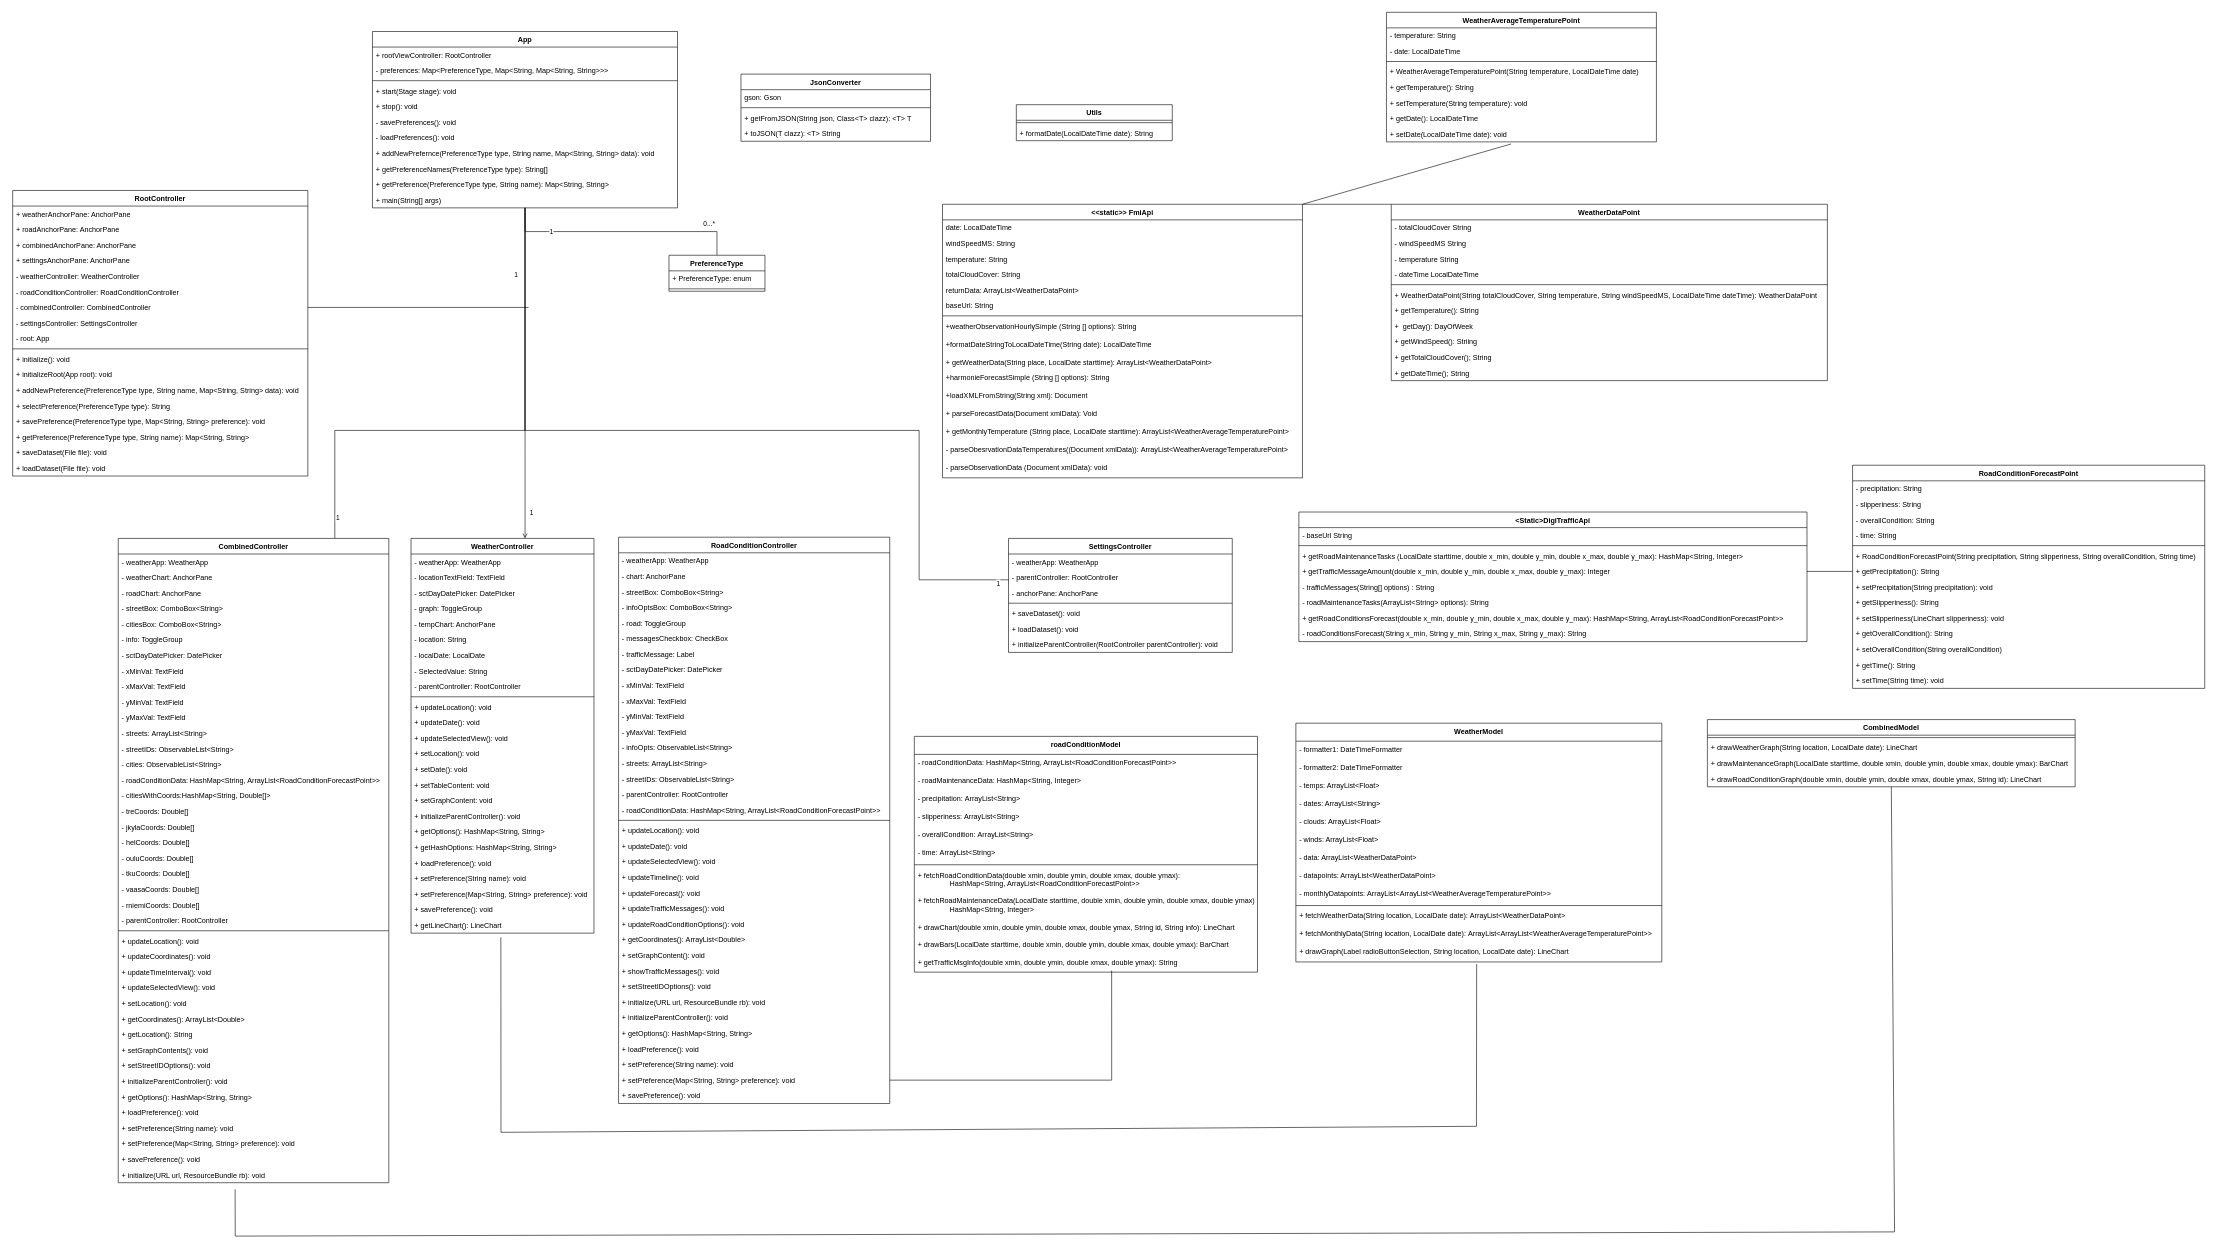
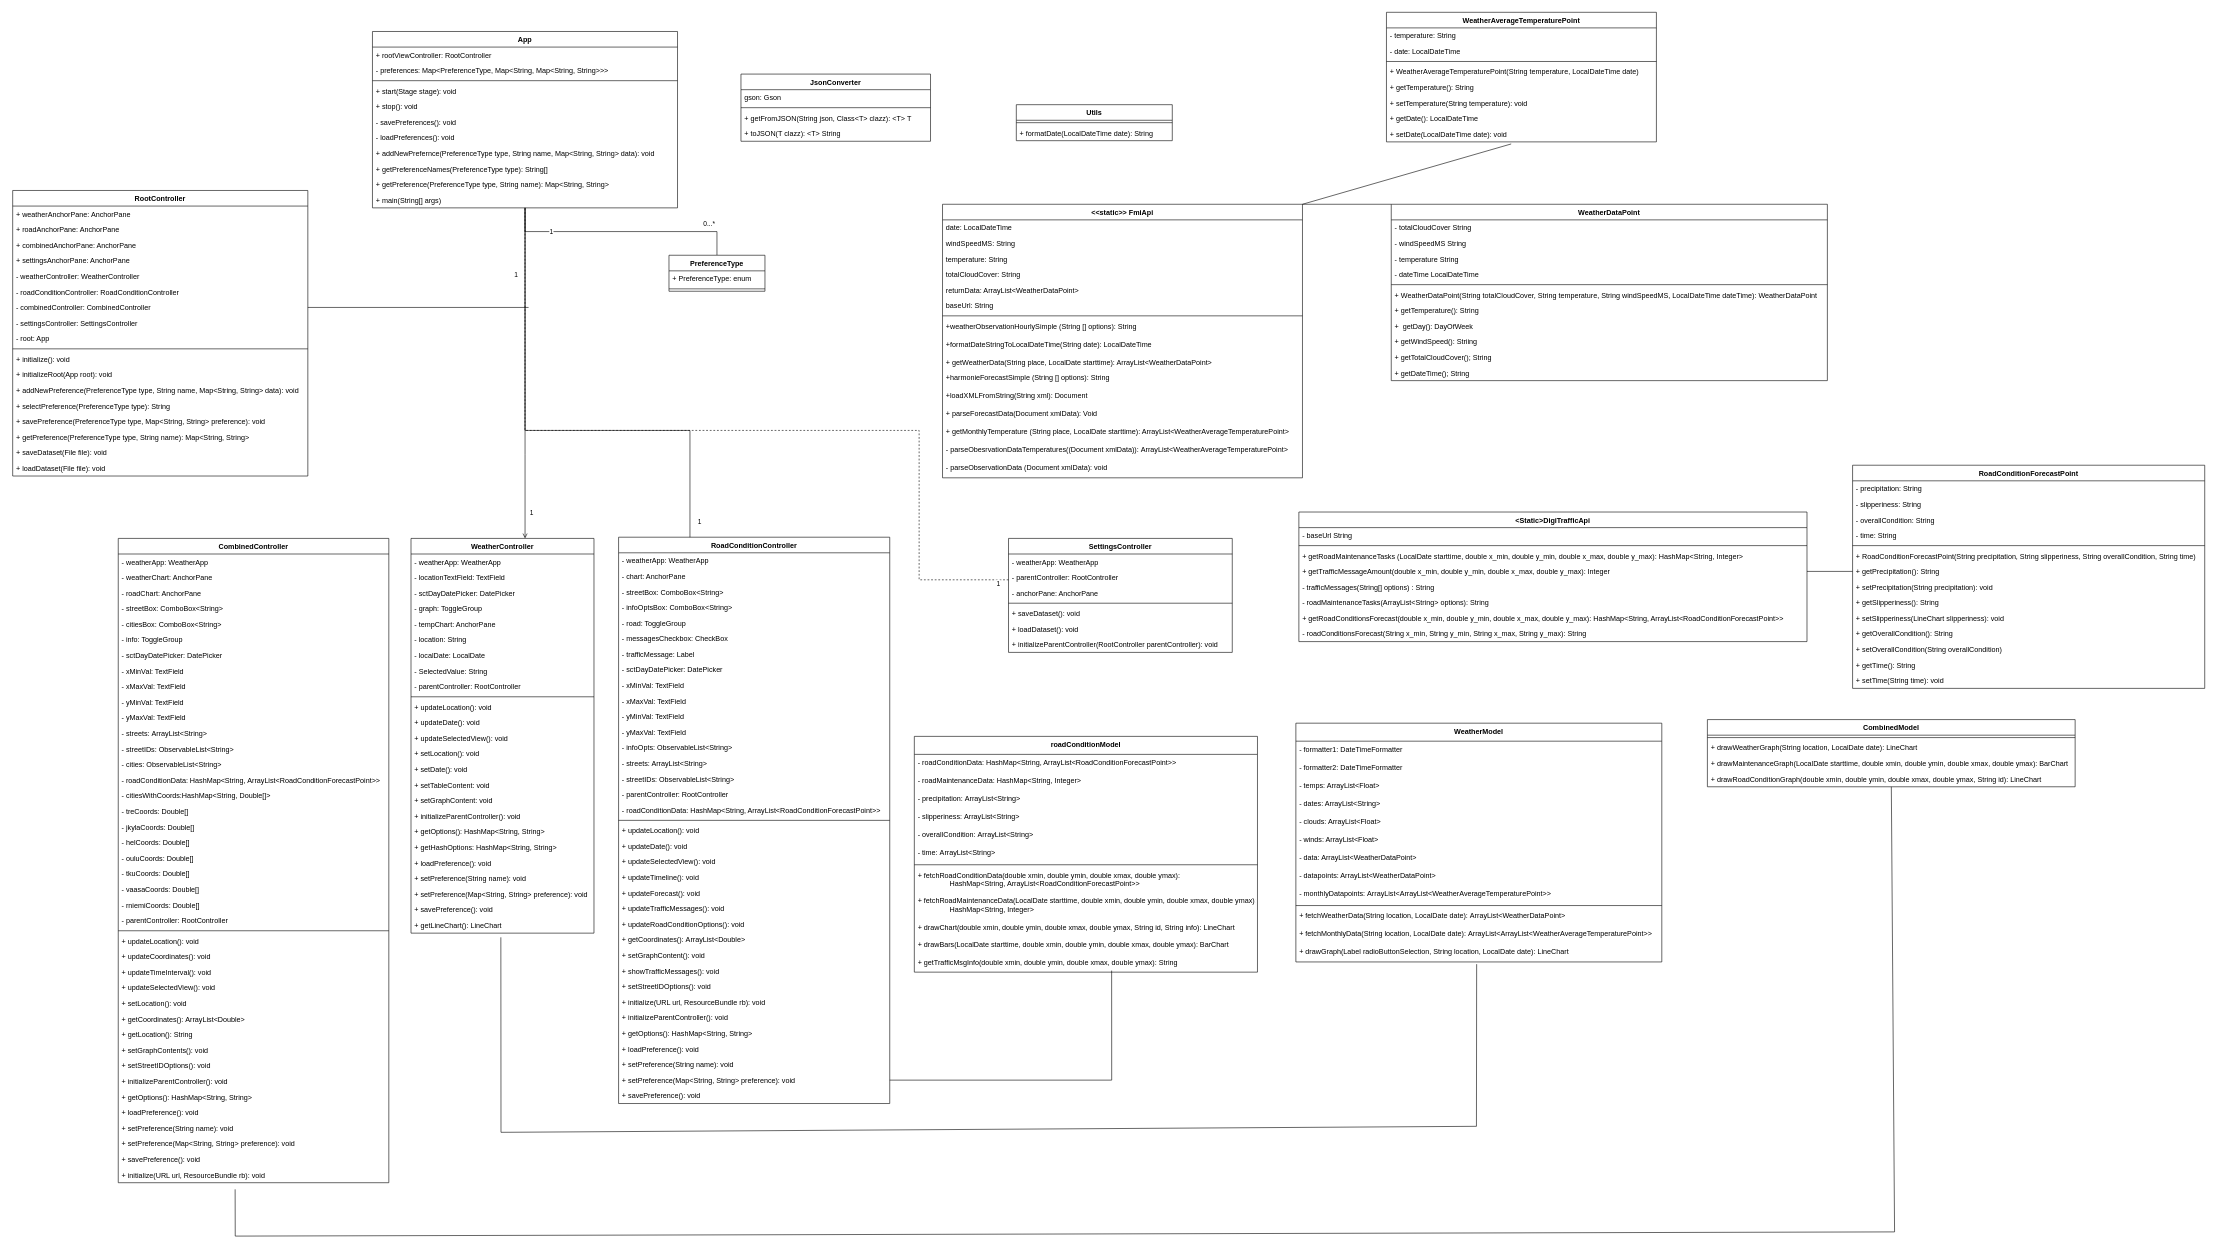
edge "App" -- "CombinedController": removed, label "1"
edge "App" -- "SettingsController": style solid -> dashed
edge "App" -- "RoadConditionController": added, label "1"
